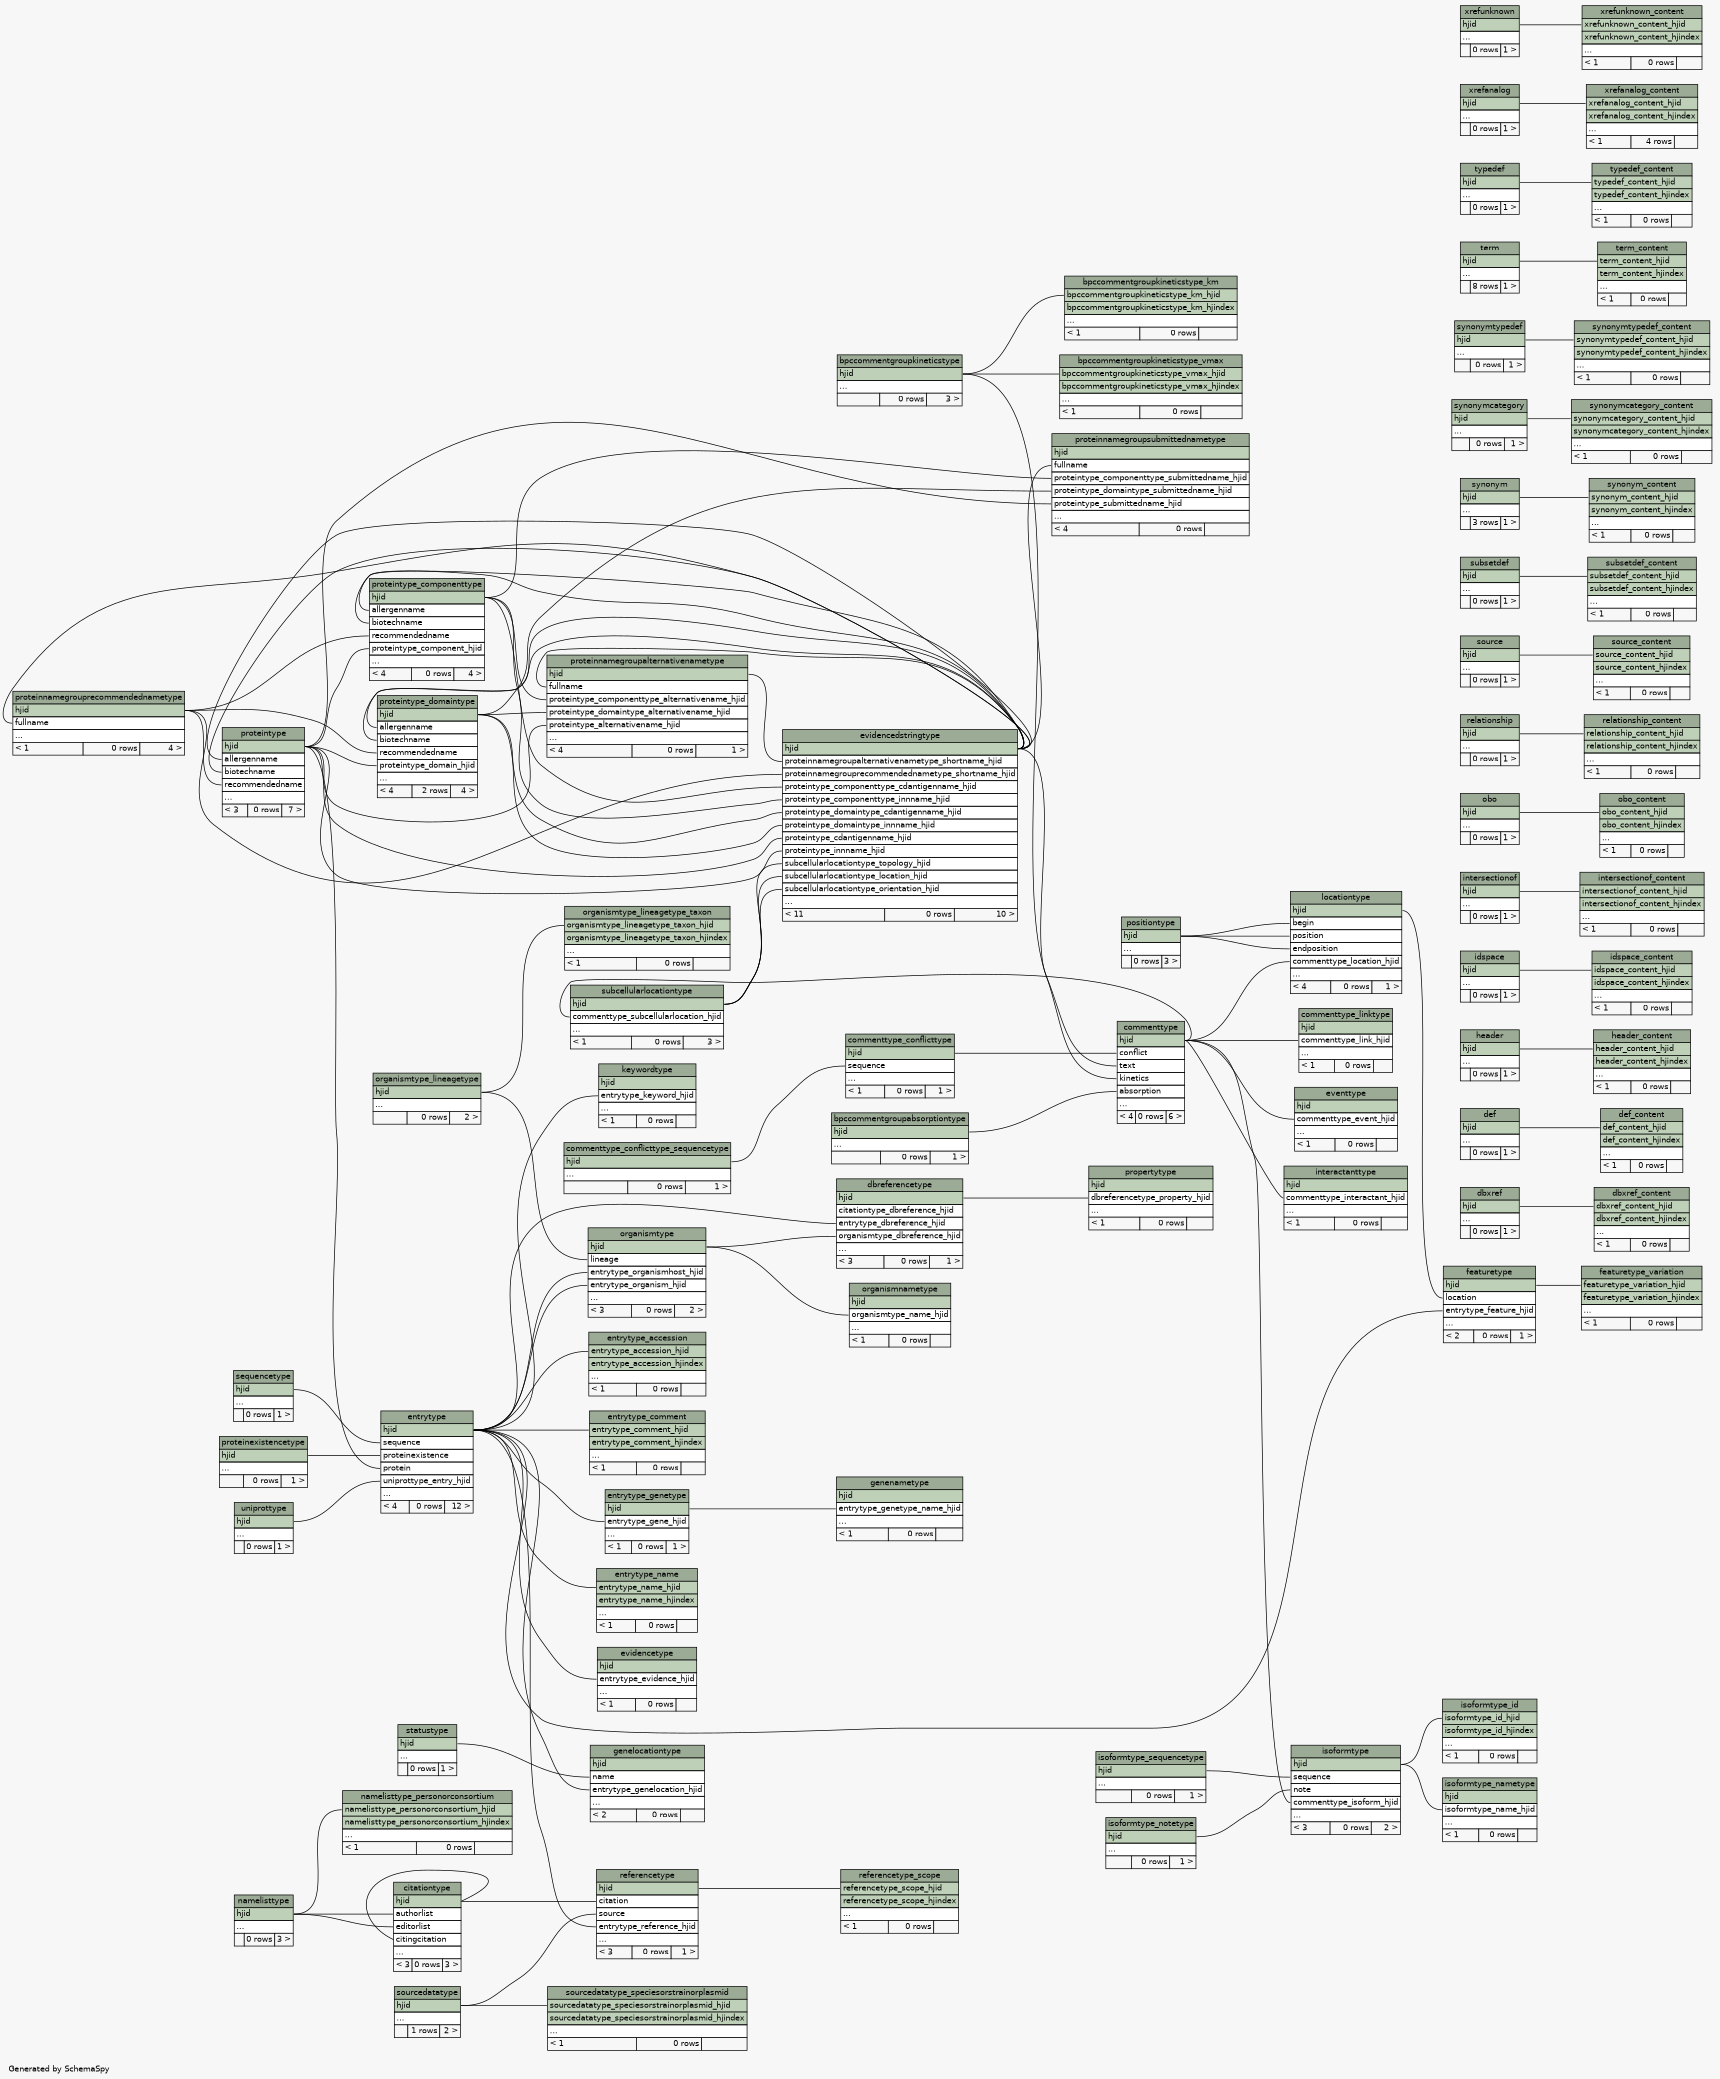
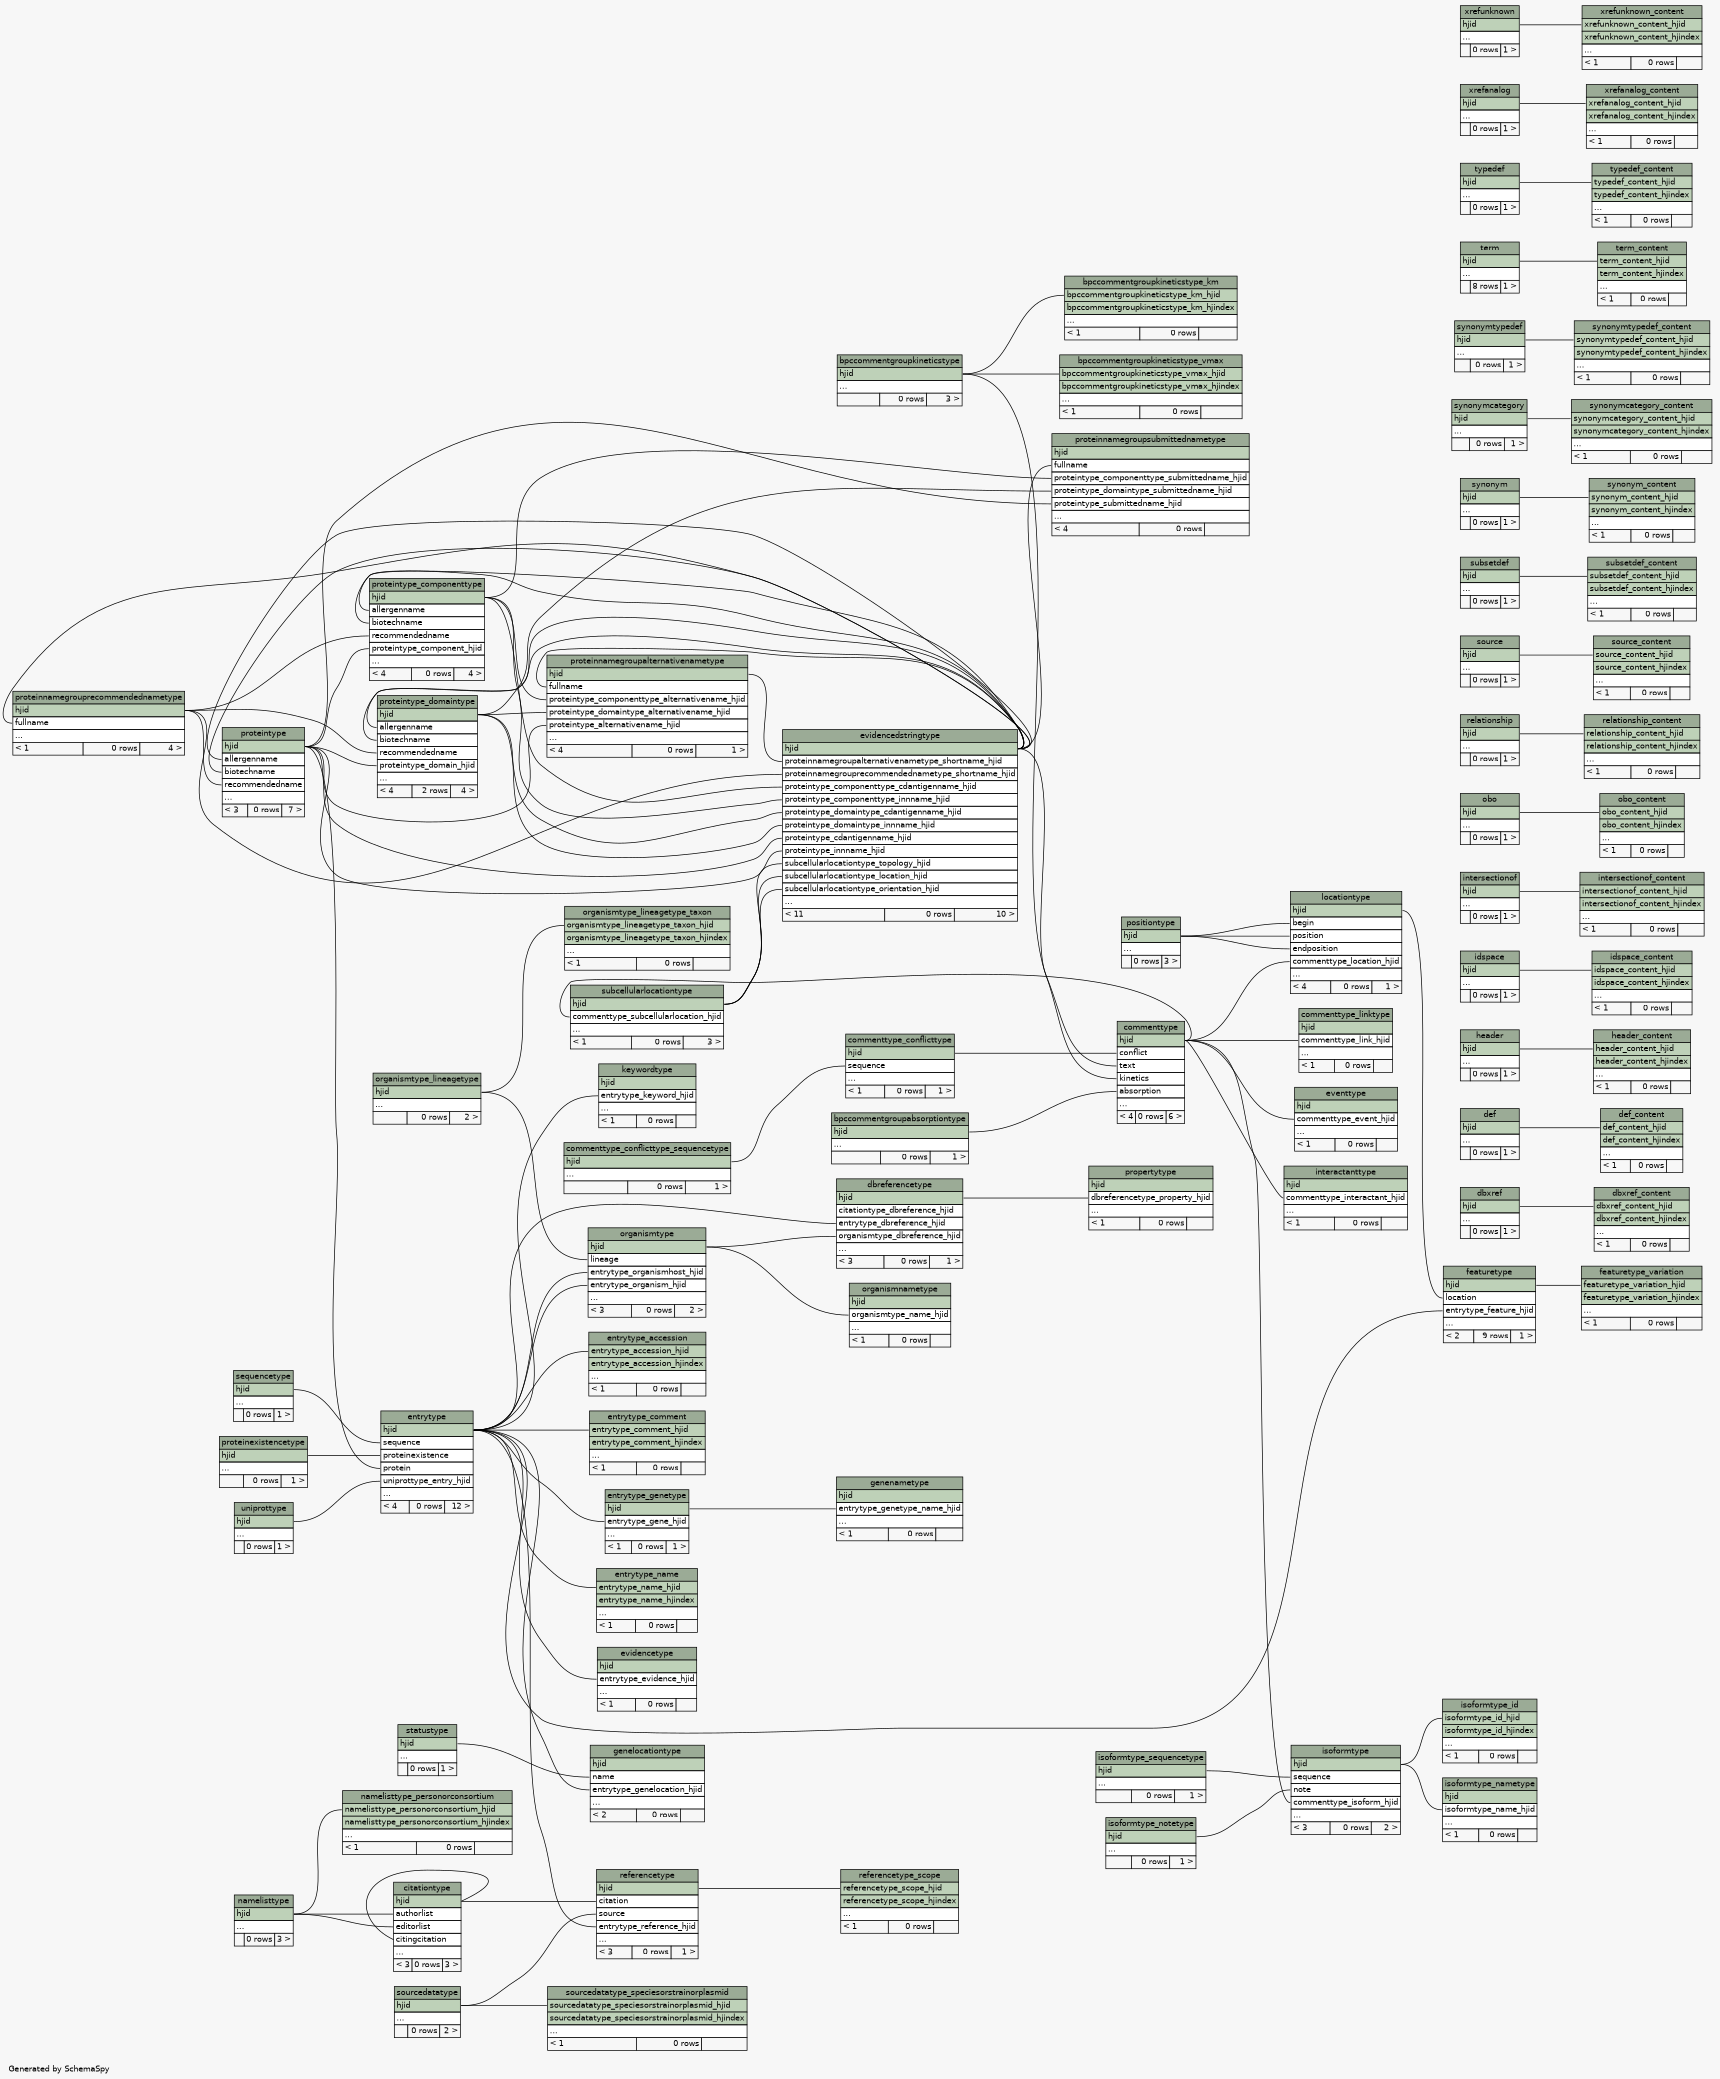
node "xrefanalog_content": text "4 rows" -> "0 rows"
node "synonym": text "3 rows" -> "0 rows"
node "featuretype": text "0 rows" -> "9 rows"
node "sourcedatatype": text "1 rows" -> "0 rows"
